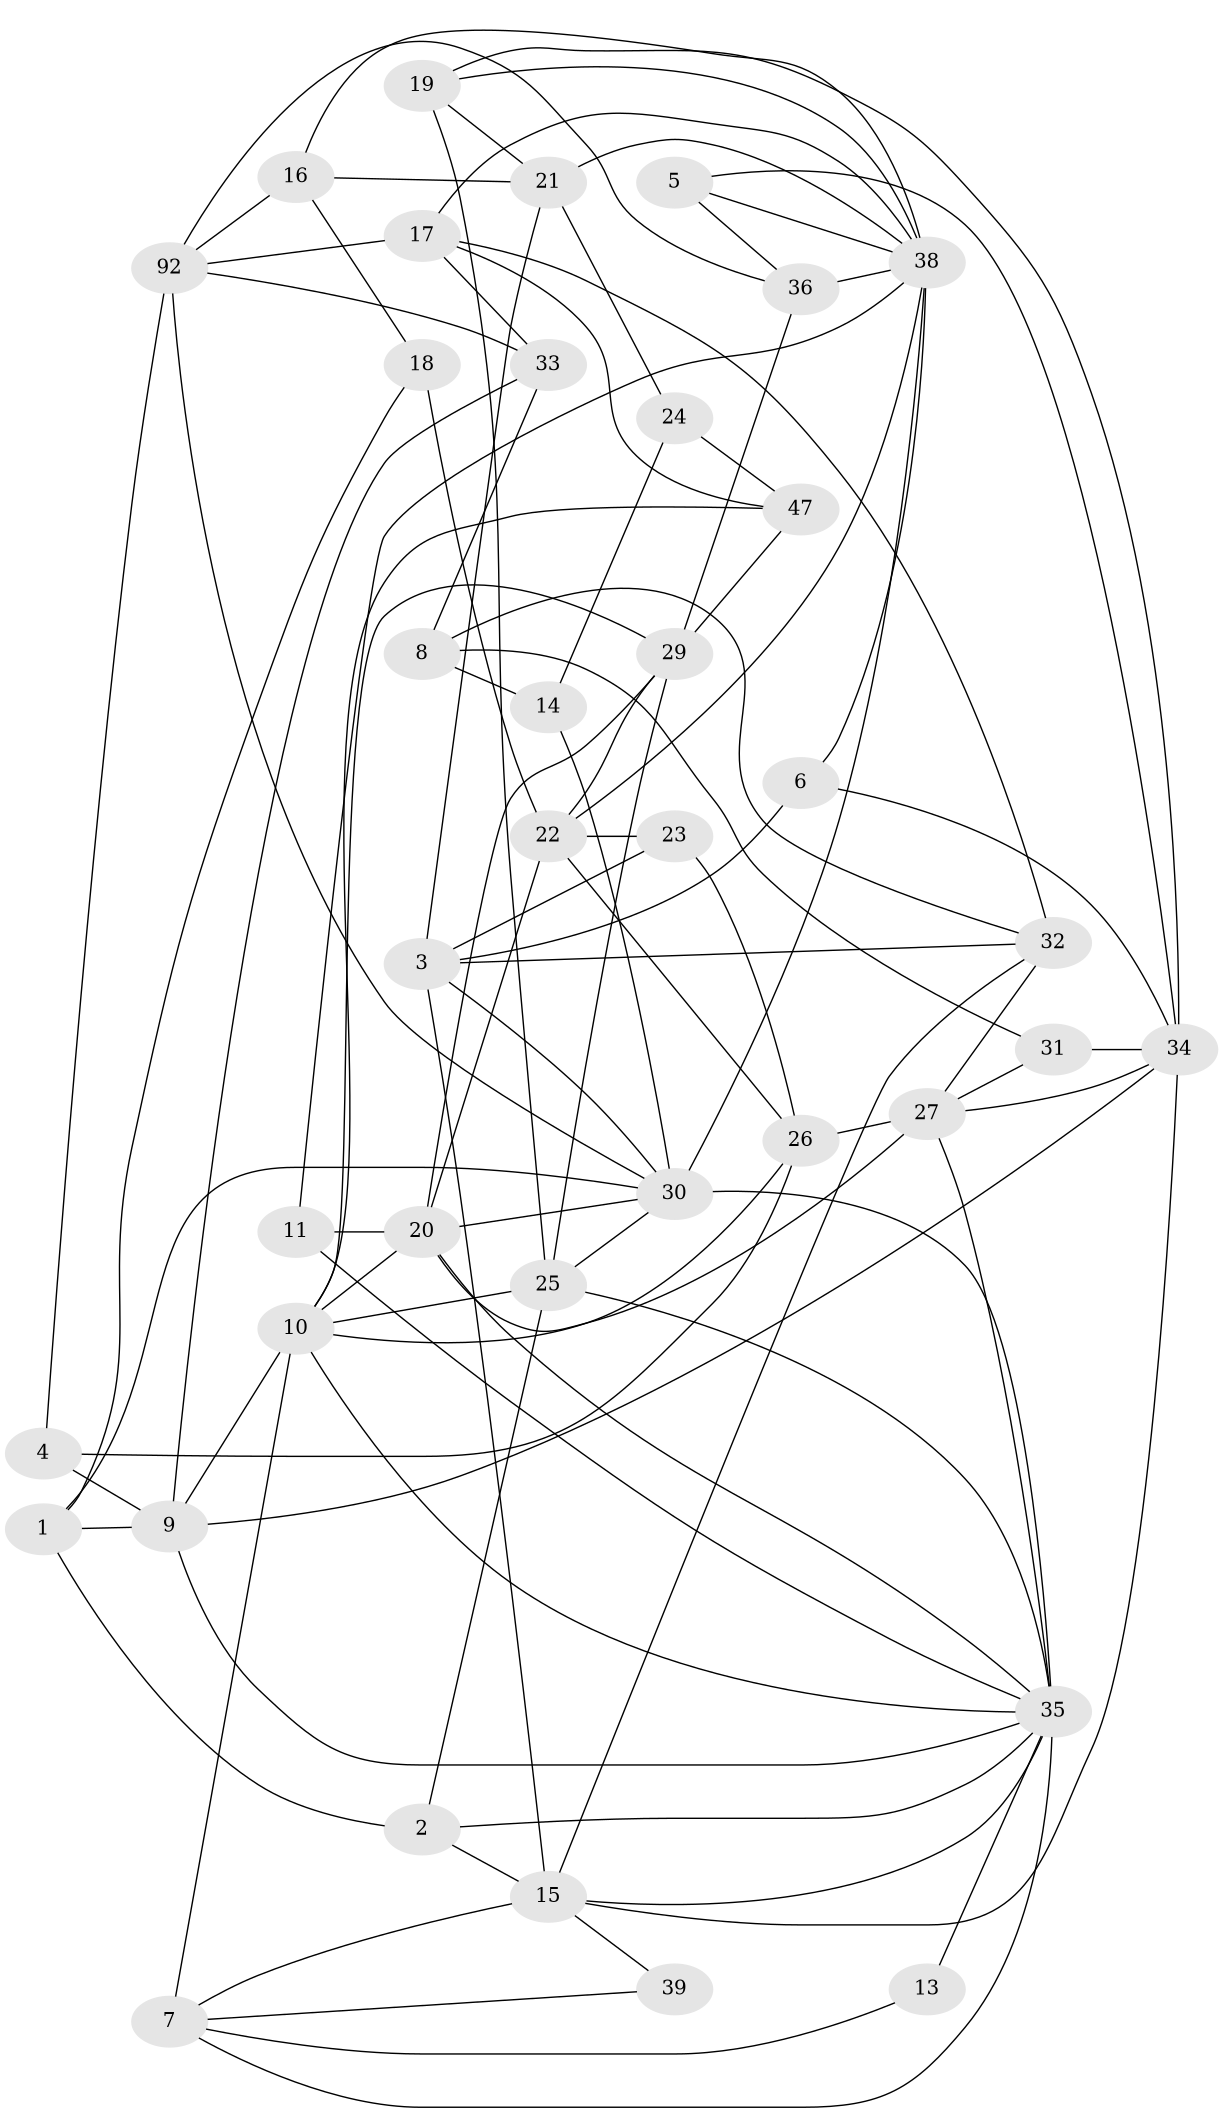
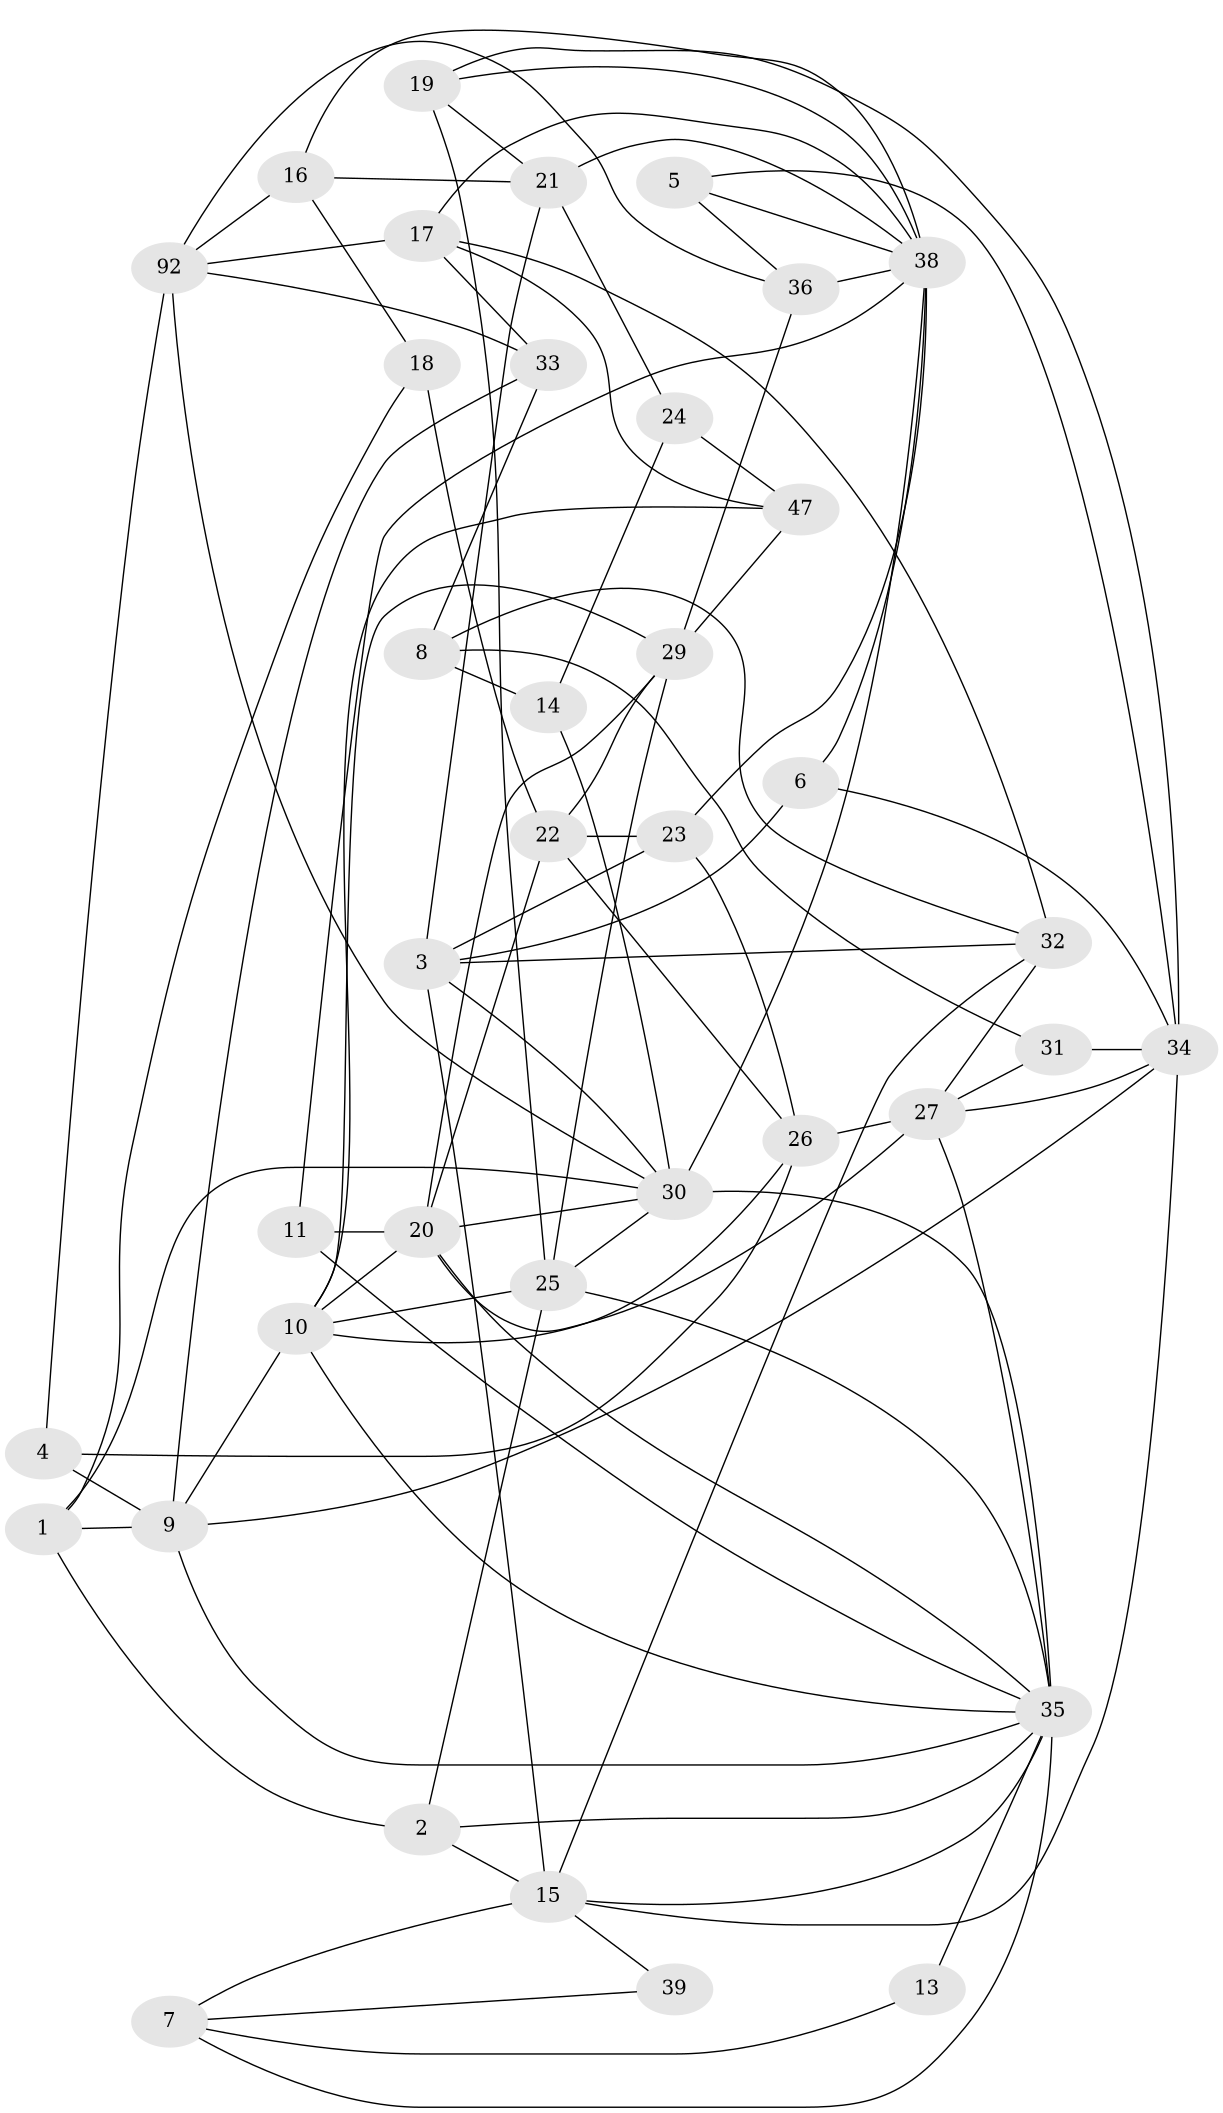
edge "38" -- "22": now "38" -- "23"
edge "10" -- "7": removed
